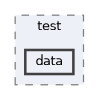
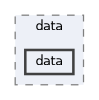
cluster "test": label "test" -> "data"
